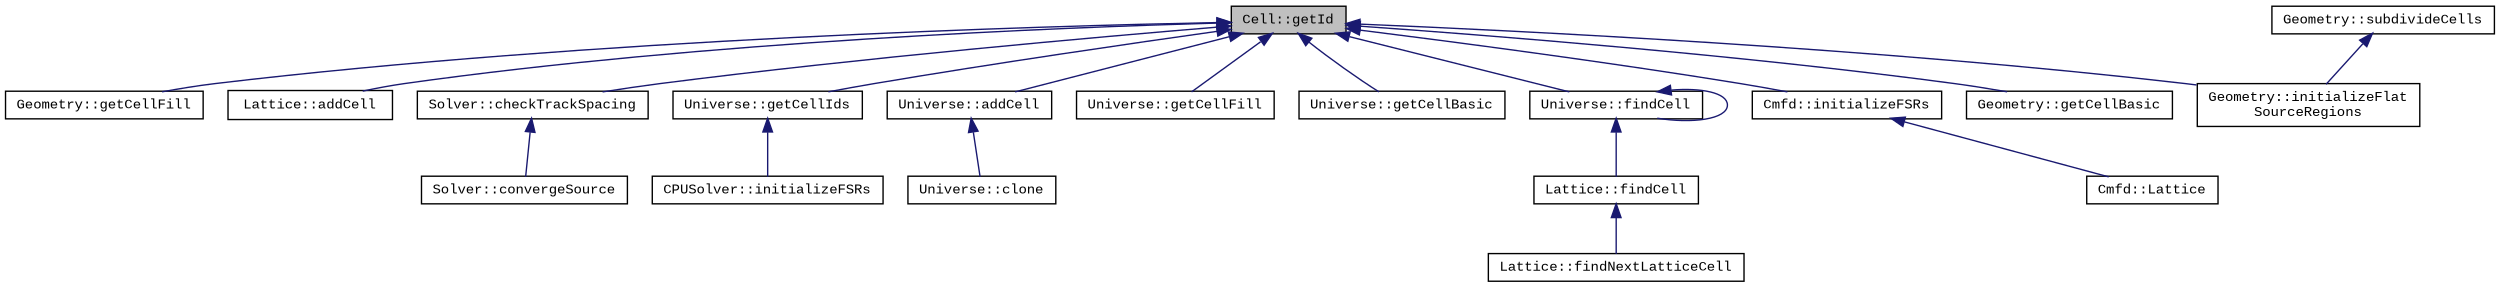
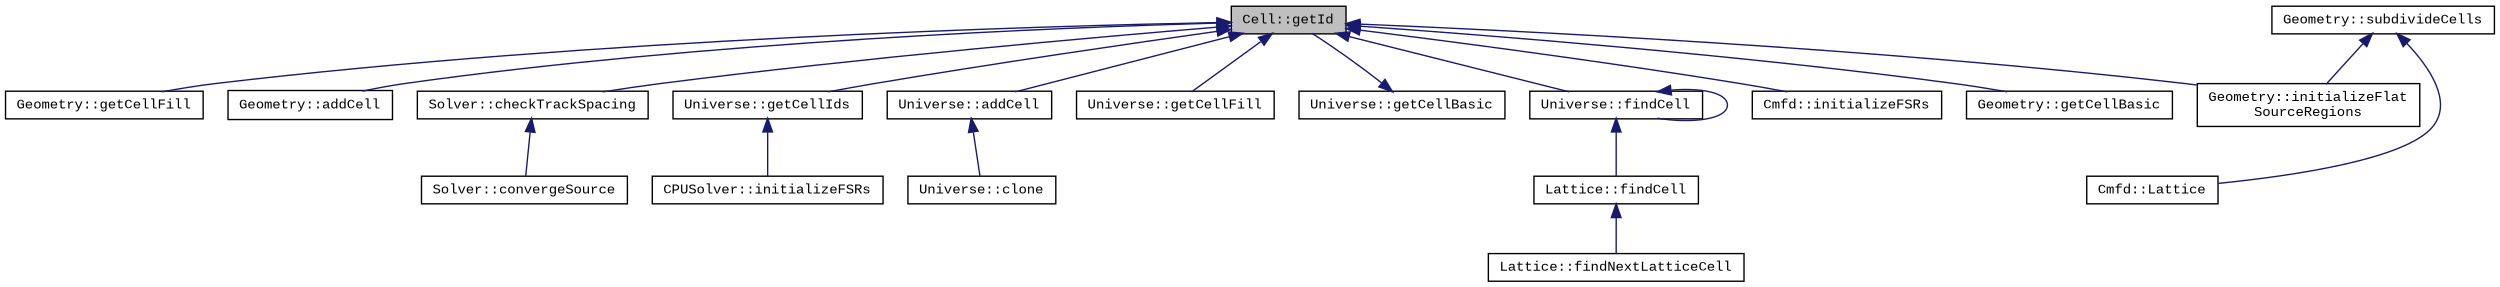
edge "Universe::getCellBasic" -> "Cell::getId": reversed
node "Lattice::addCell": label "Lattice::addCell" -> "Geometry::addCell"
edge "Cmfd::Lattice" -> "Cmfd::initializeFSRs": now "Cmfd::Lattice" -> "Geometry::subdivideCells"
